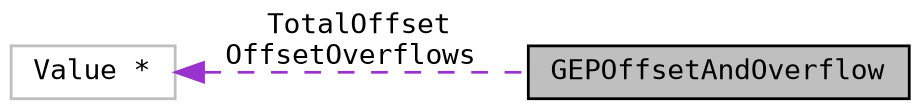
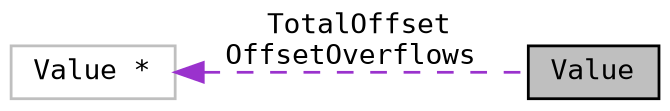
node "GEPOffsetAndOverflow": label "GEPOffsetAndOverflow" -> "Value"
